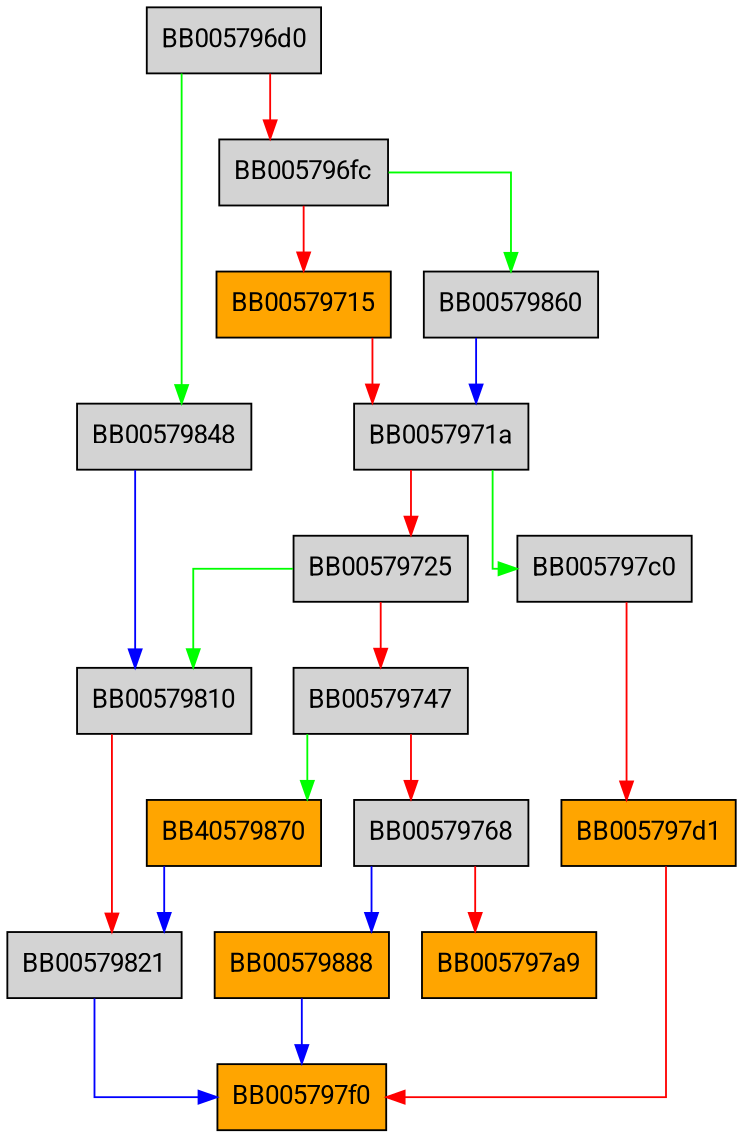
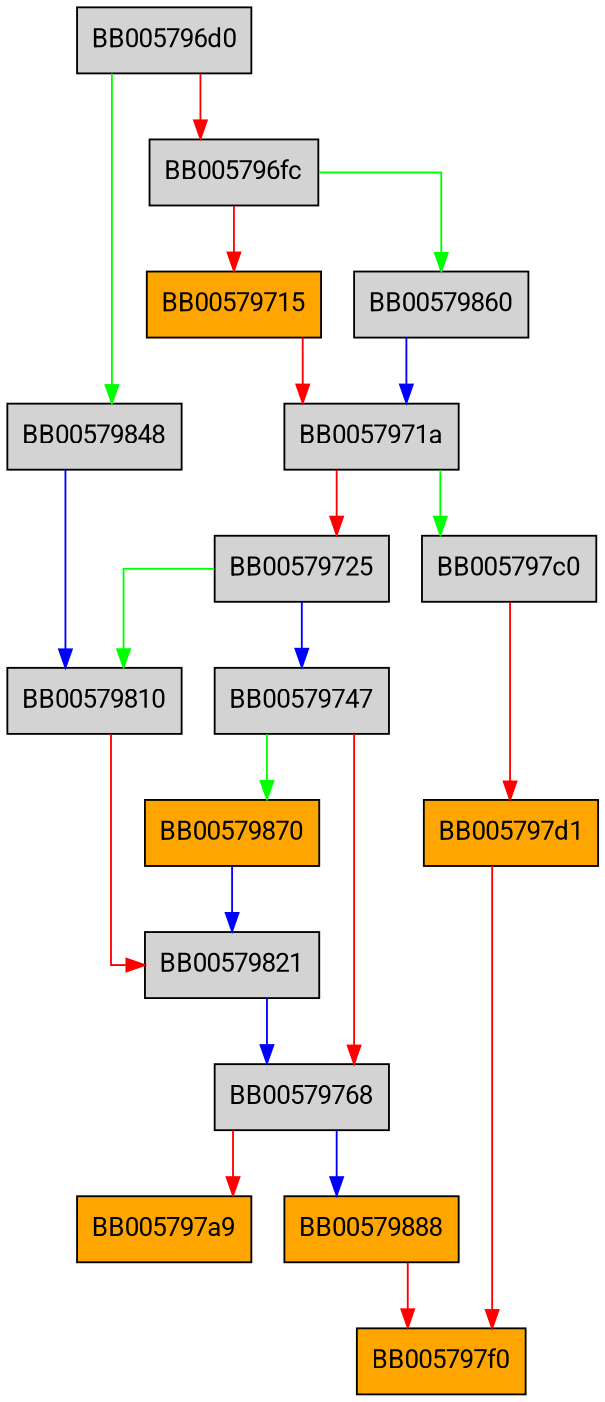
edge "BB00579725" -> "BB00579747": color red -> blue
node "BB40579870": label "BB40579870" -> "BB00579870"
edge "BB00579888" -> "BB005797f0": color blue -> red
edge "BB00579821" -> "BB005797f0": now "BB00579821" -> "BB00579768"
